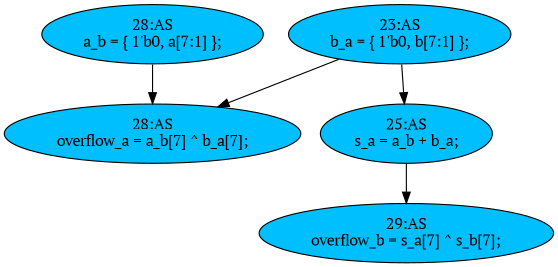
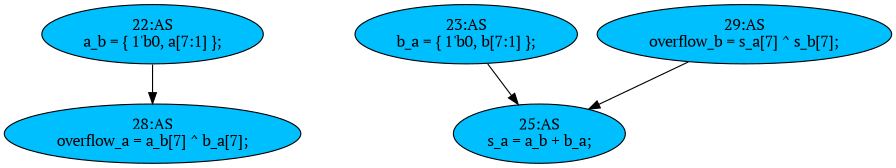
node "28:AS a_b = { 1'b0, a[7:1] };": label "28:AS a_b = { 1'b0, a[7:1] };" -> "22:AS a_b = { 1'b0, a[7:1] };"
edge "23:AS b_a = { 1'b0, b[7:1] };" -> "28:AS overflow_a = a_b[7] ^ b_a[7];": removed
edge "25:AS s_a = a_b + b_a;" -> "29:AS overflow_b = s_a[7] ^ s_b[7];": reversed
